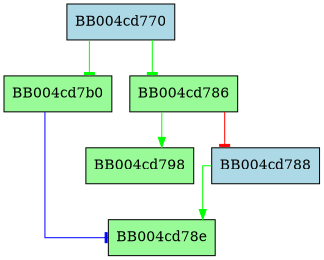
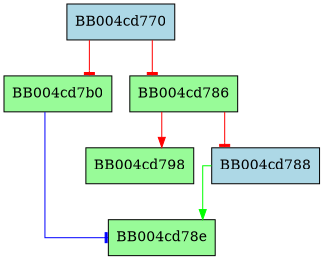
edge "BB004cd770" -> "BB004cd7b0": color green -> red
edge "BB004cd770" -> "BB004cd786": color green -> red
edge "BB004cd786" -> "BB004cd798": color green -> red
